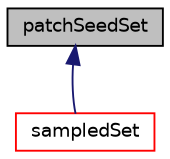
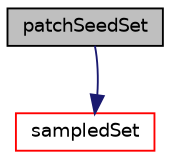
edge "sampledSet" -> "patchSeedSet": reversed
